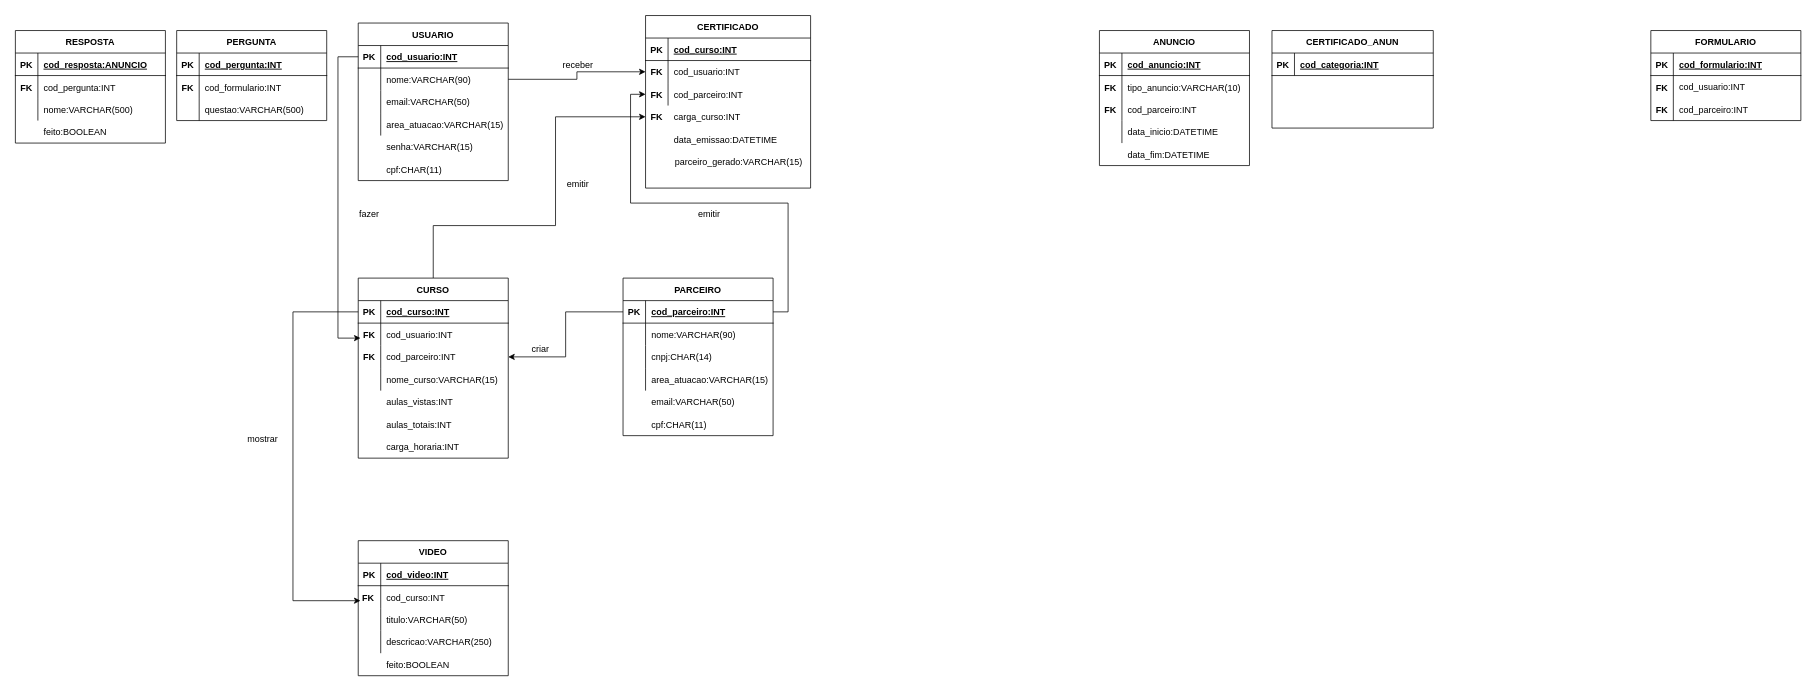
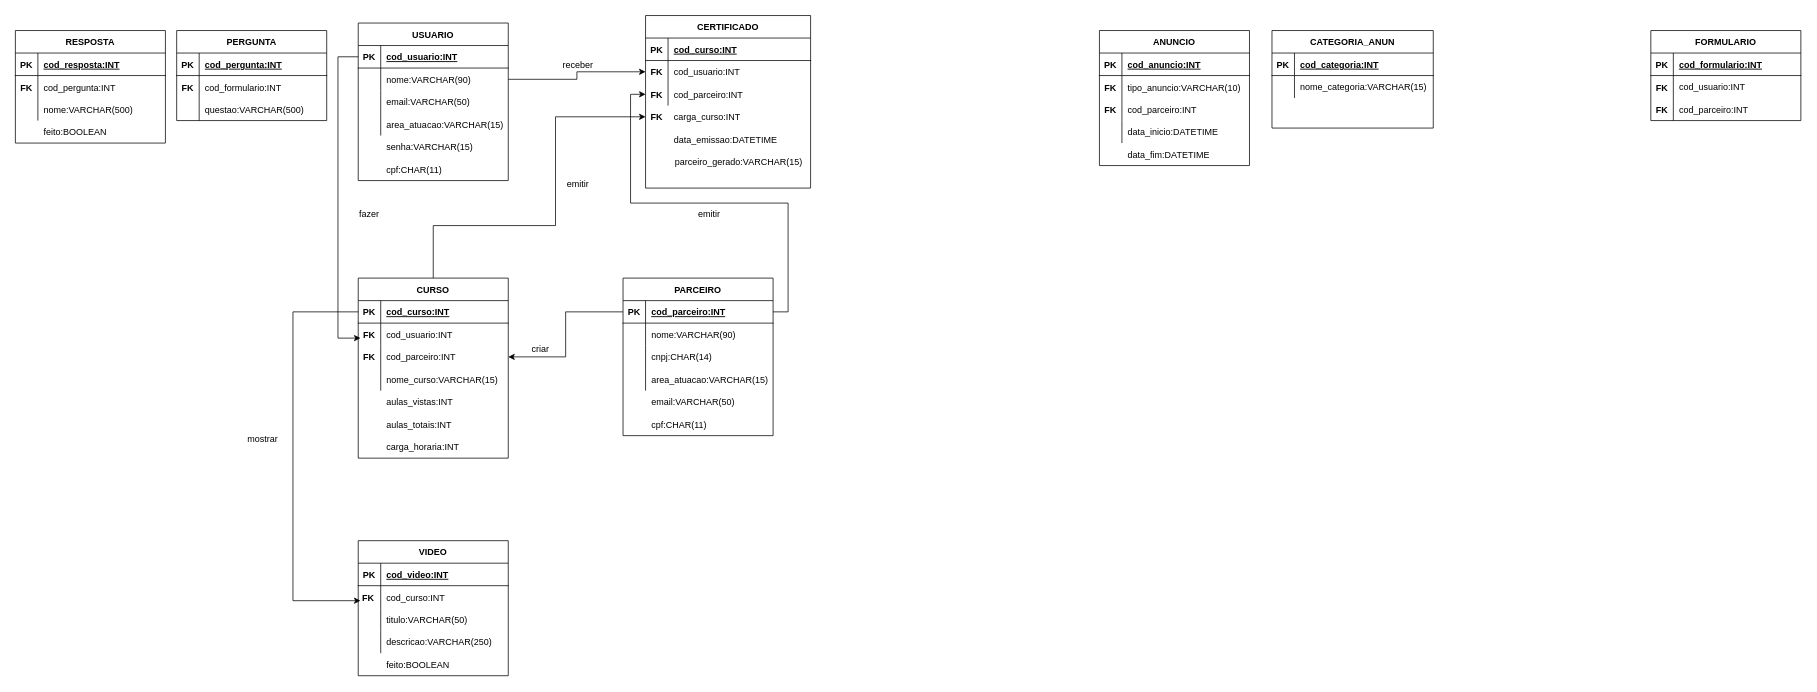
node "CERTIFICADO_ANUN": label "CERTIFICADO_ANUN" -> "CATEGORIA_ANUN"
node "cod_resposta:ANUNCIO": label "cod_resposta:ANUNCIO" -> "cod_resposta:INT"
node "nome_categoria:VARCHAR(15)": added
